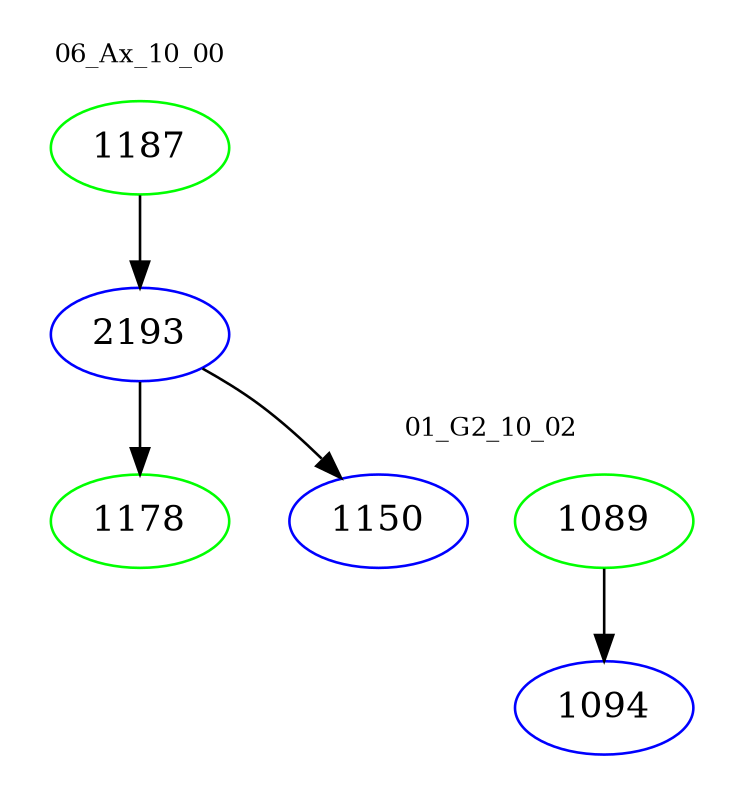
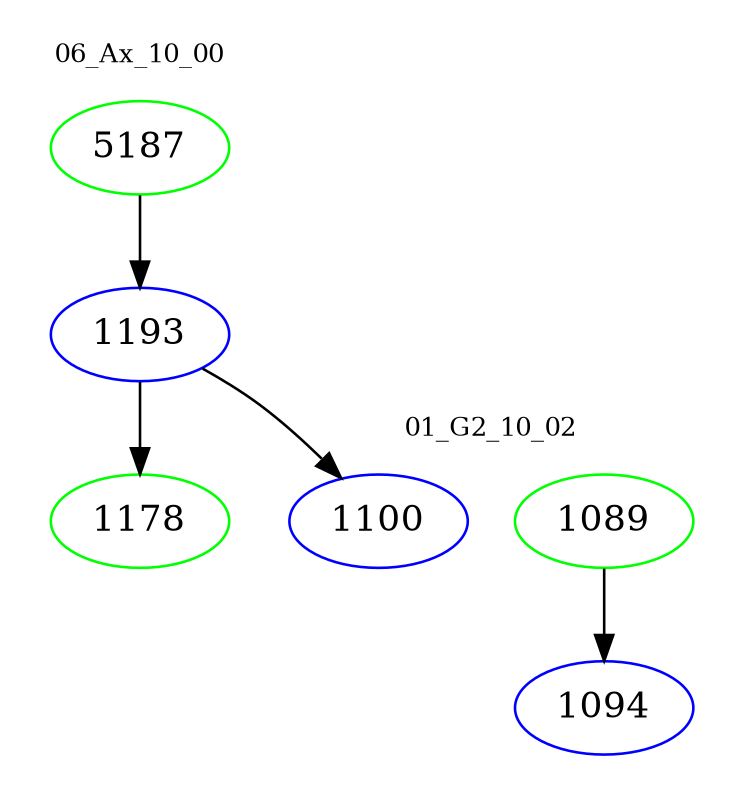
node "1187": label "1187" -> "5187"
node "2193": label "2193" -> "1193"
node "1150": label "1150" -> "1100"
